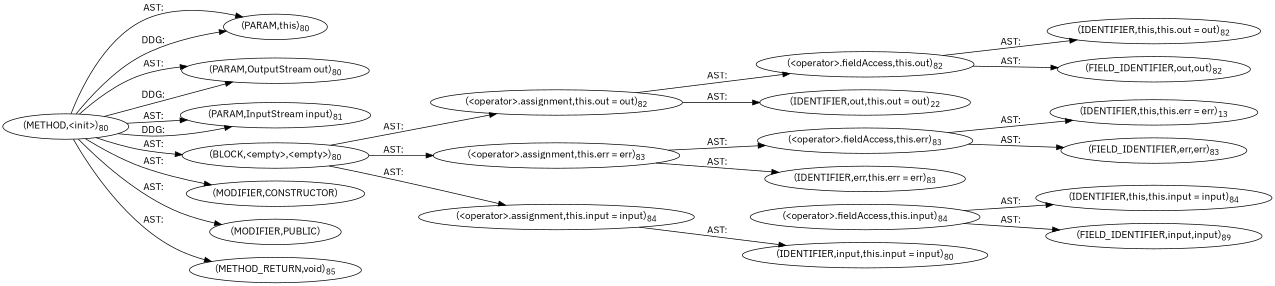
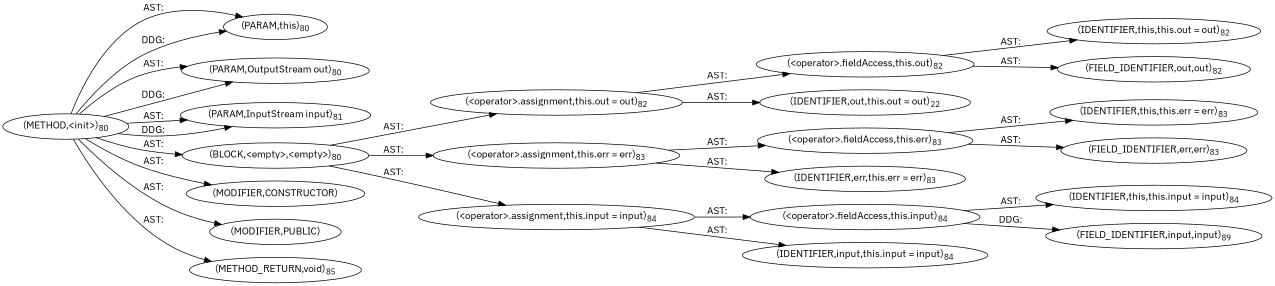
node "(IDENTIFIER,this,this.err = err)": text "13" -> "83"
edge "(<operator>.assignment,this.input = input)" -> "(<operator>.fieldAccess,this.input)": added, label "AST:"
edge "(<operator>.fieldAccess,this.input)" -> "(FIELD_IDENTIFIER,input,input)": label "AST: " -> "DDG: "
node "(IDENTIFIER,input,this.input = input)": text "80" -> "84"
